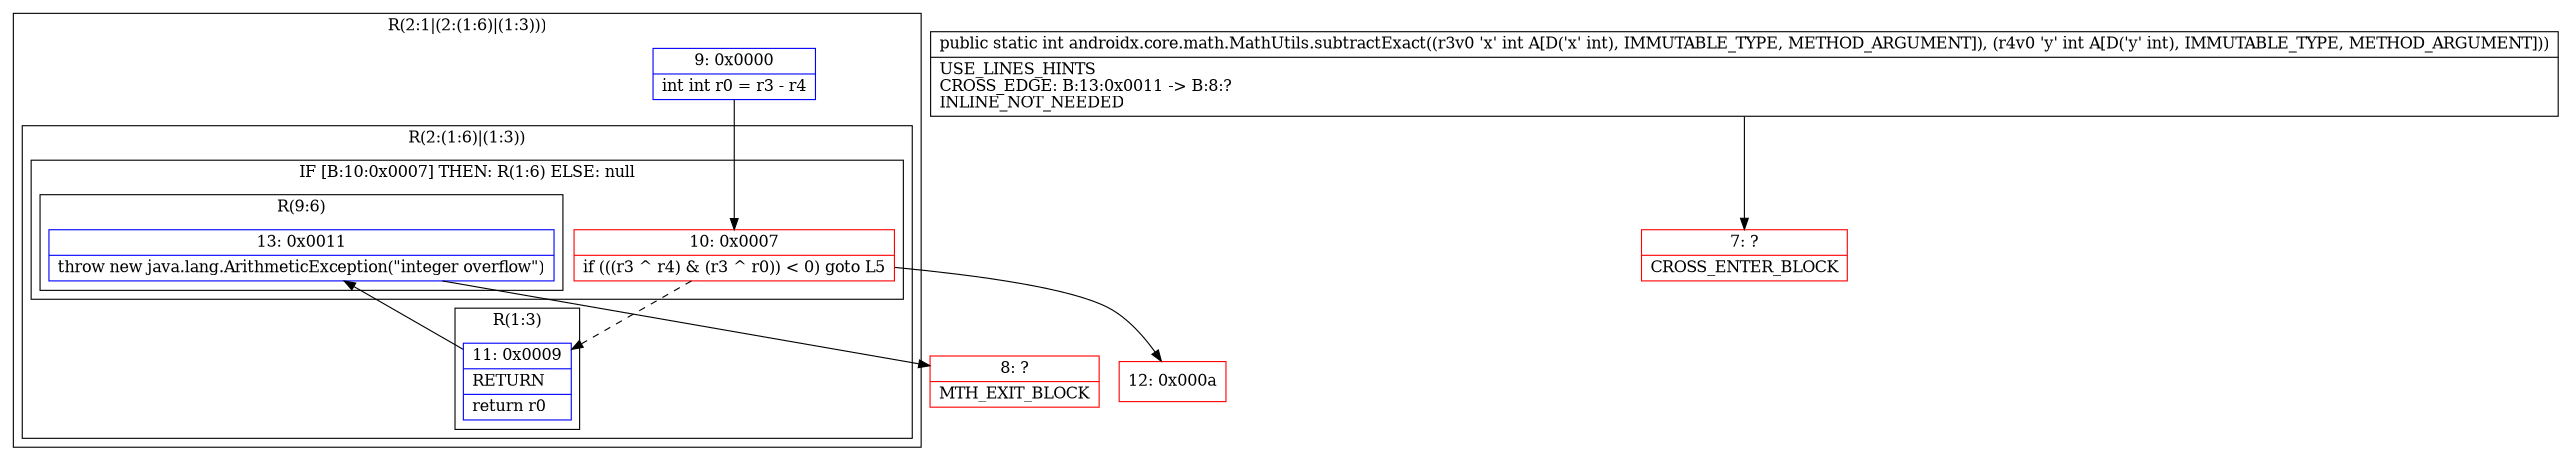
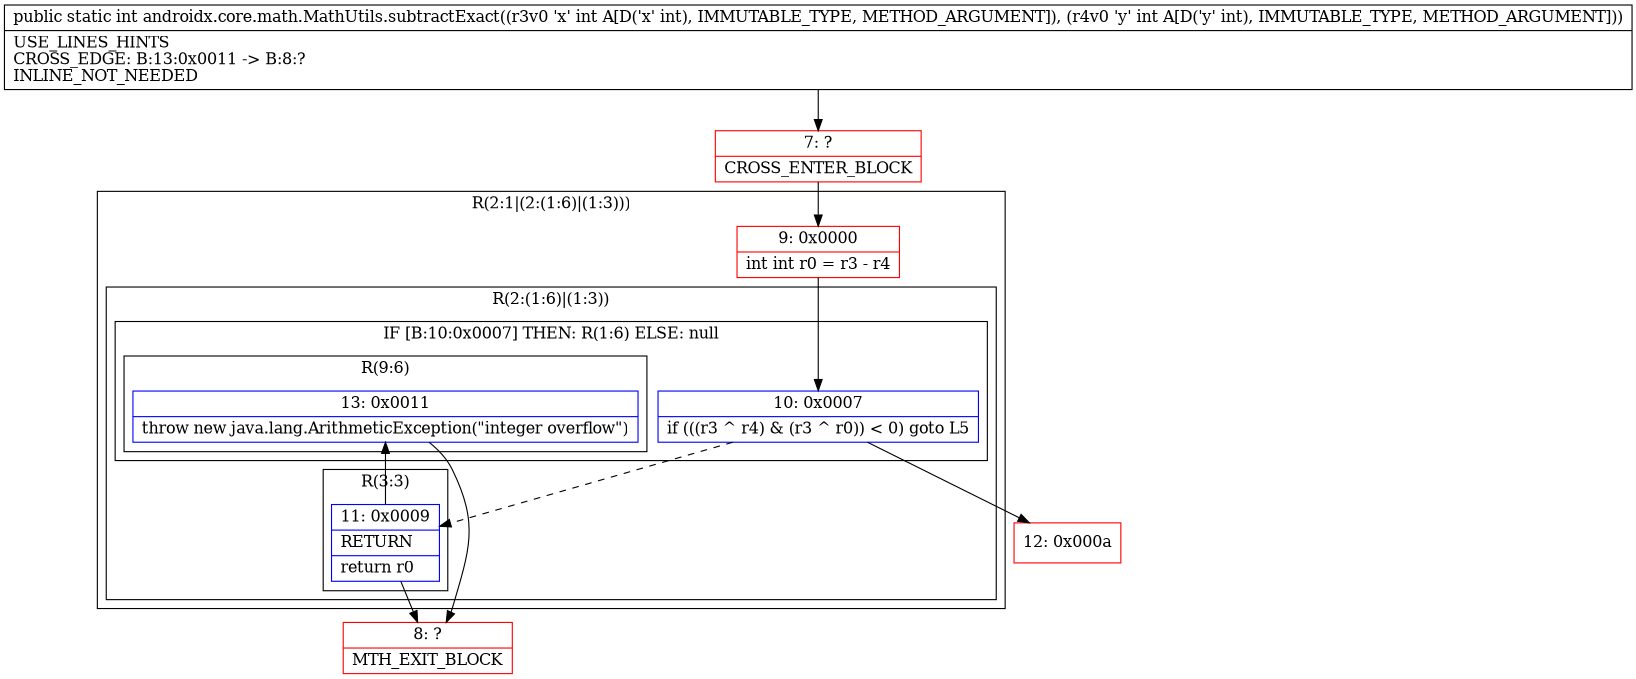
node "9: 0x0000": color blue -> red
edge "7: ?" -> "9: 0x0000": added
node "10: 0x0007": color red -> blue
cluster "R(1:3)": label "R(1:3)" -> "R(3:3)"
edge "11: 0x0009" -> "8: ?": added
